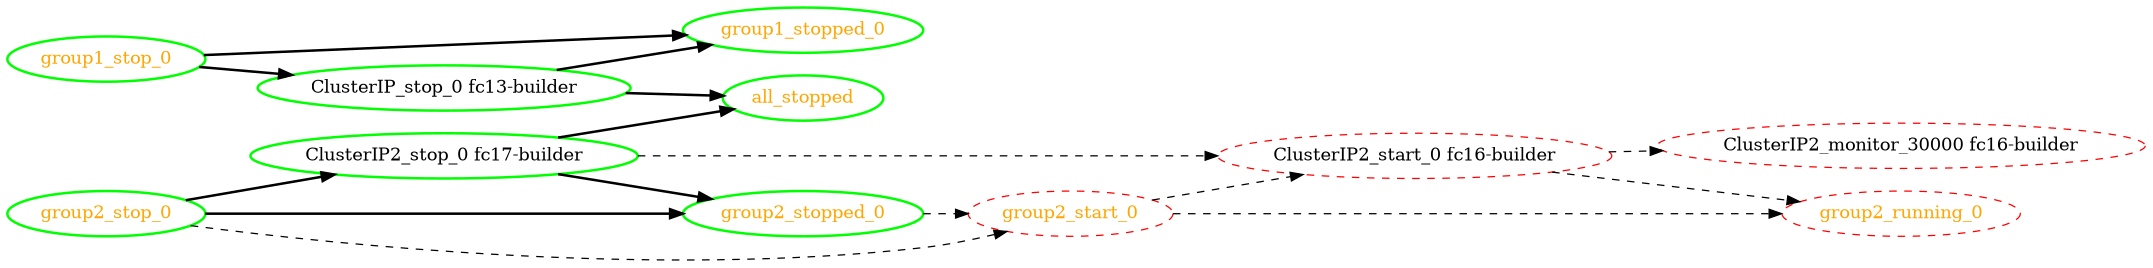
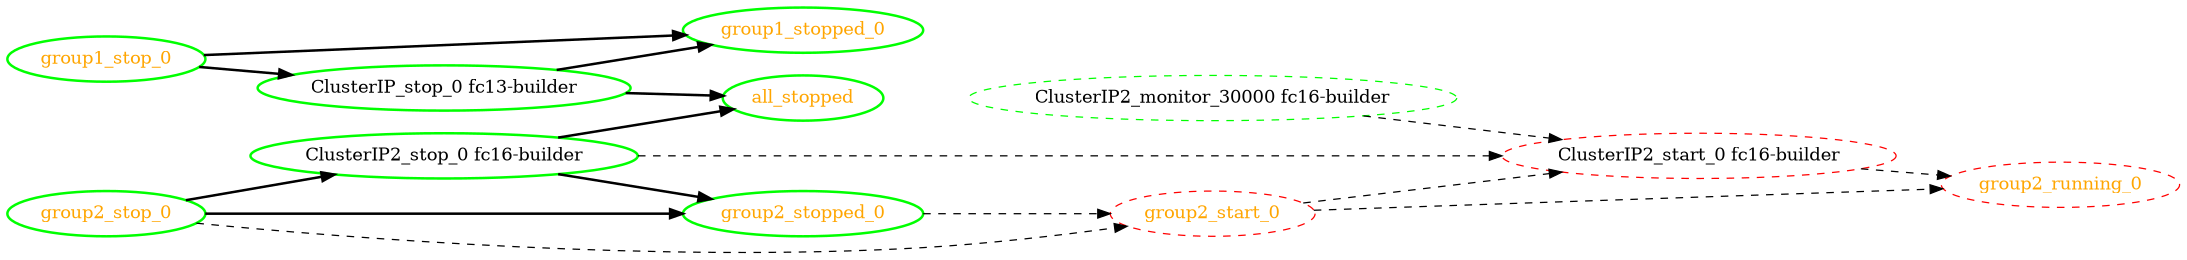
node "ClusterIP2_monitor_30000 fc16-builder": color red -> green
edge "ClusterIP2_start_0 fc16-builder" -> "ClusterIP2_monitor_30000 fc16-builder": reversed
node "ClusterIP2_stop_0 fc17-builder": label "ClusterIP2_stop_0 fc17-builder" -> "ClusterIP2_stop_0 fc16-builder"
